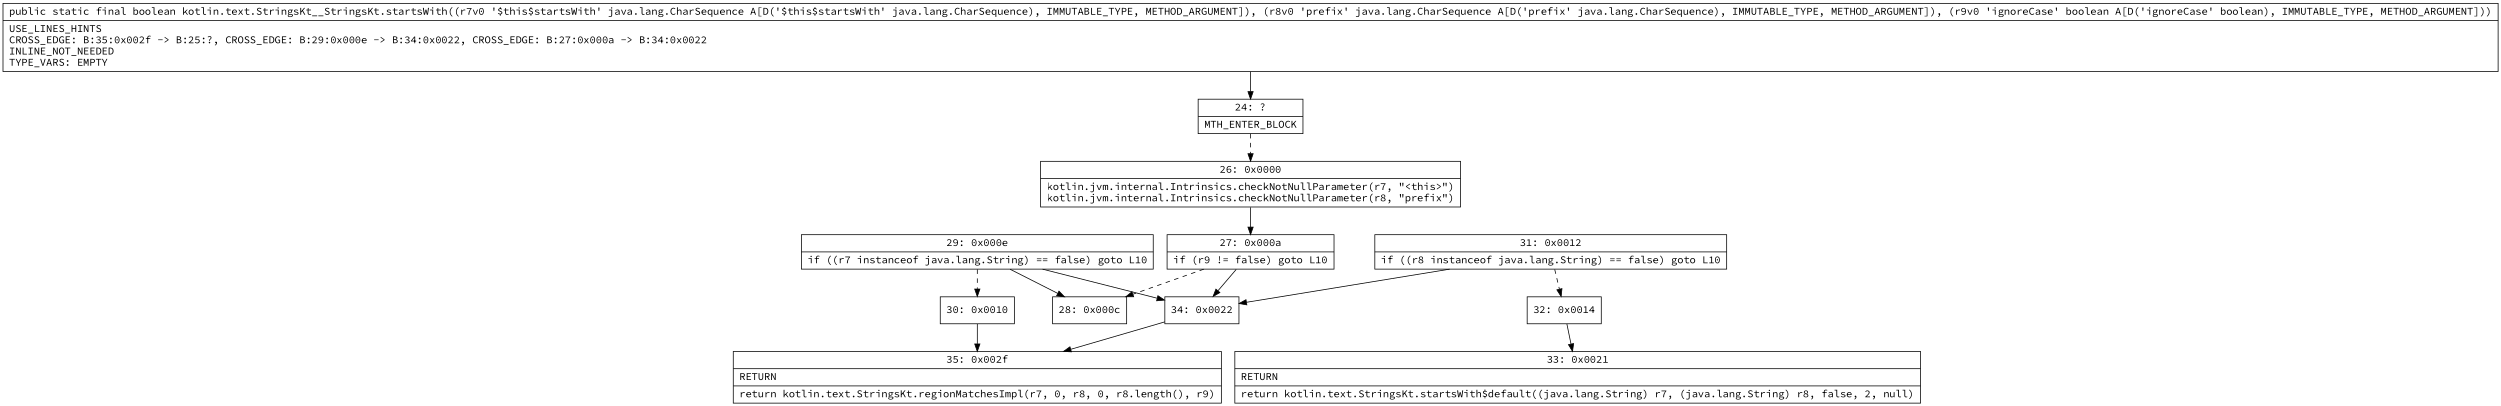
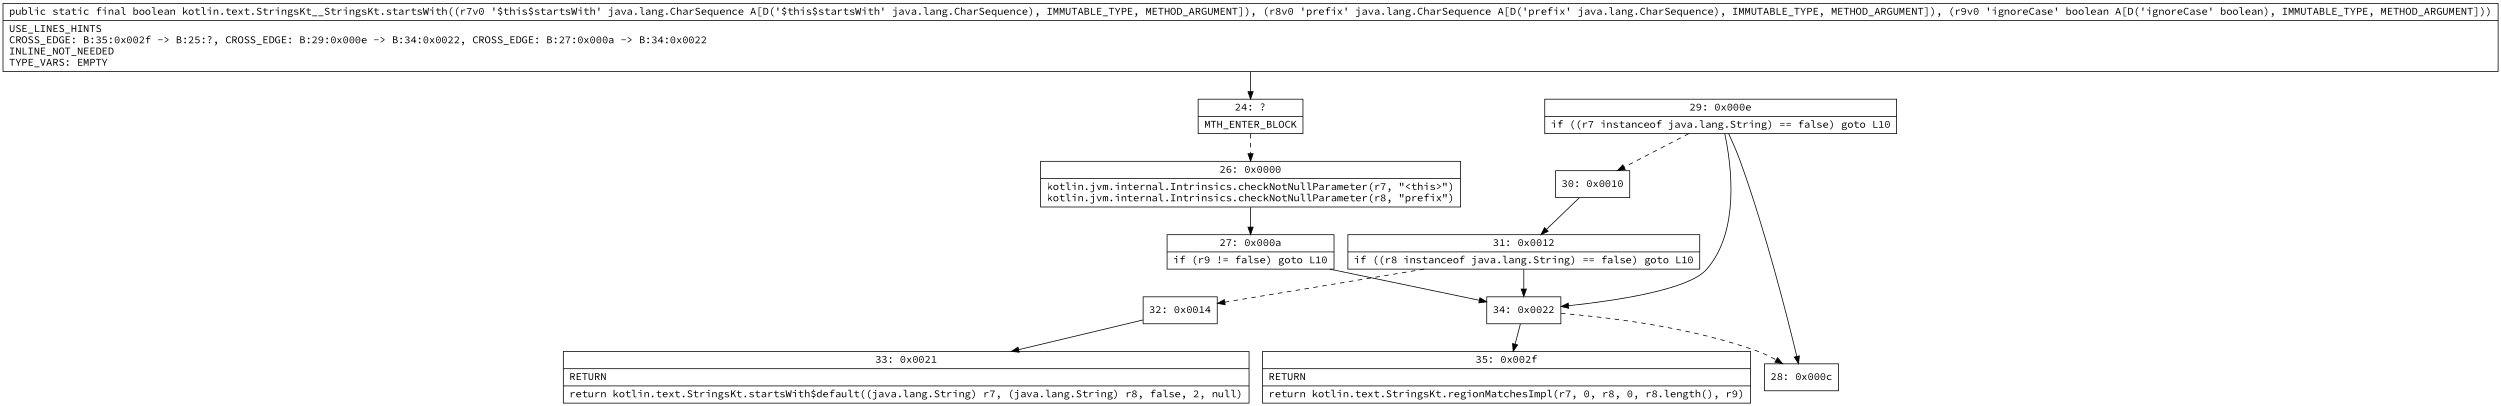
edge "27: 0x000a" -> "28: 0x000c": now "34: 0x0022" -> "28: 0x000c"
edge "30: 0x0010" -> "35: 0x002f": now "30: 0x0010" -> "31: 0x0012"
